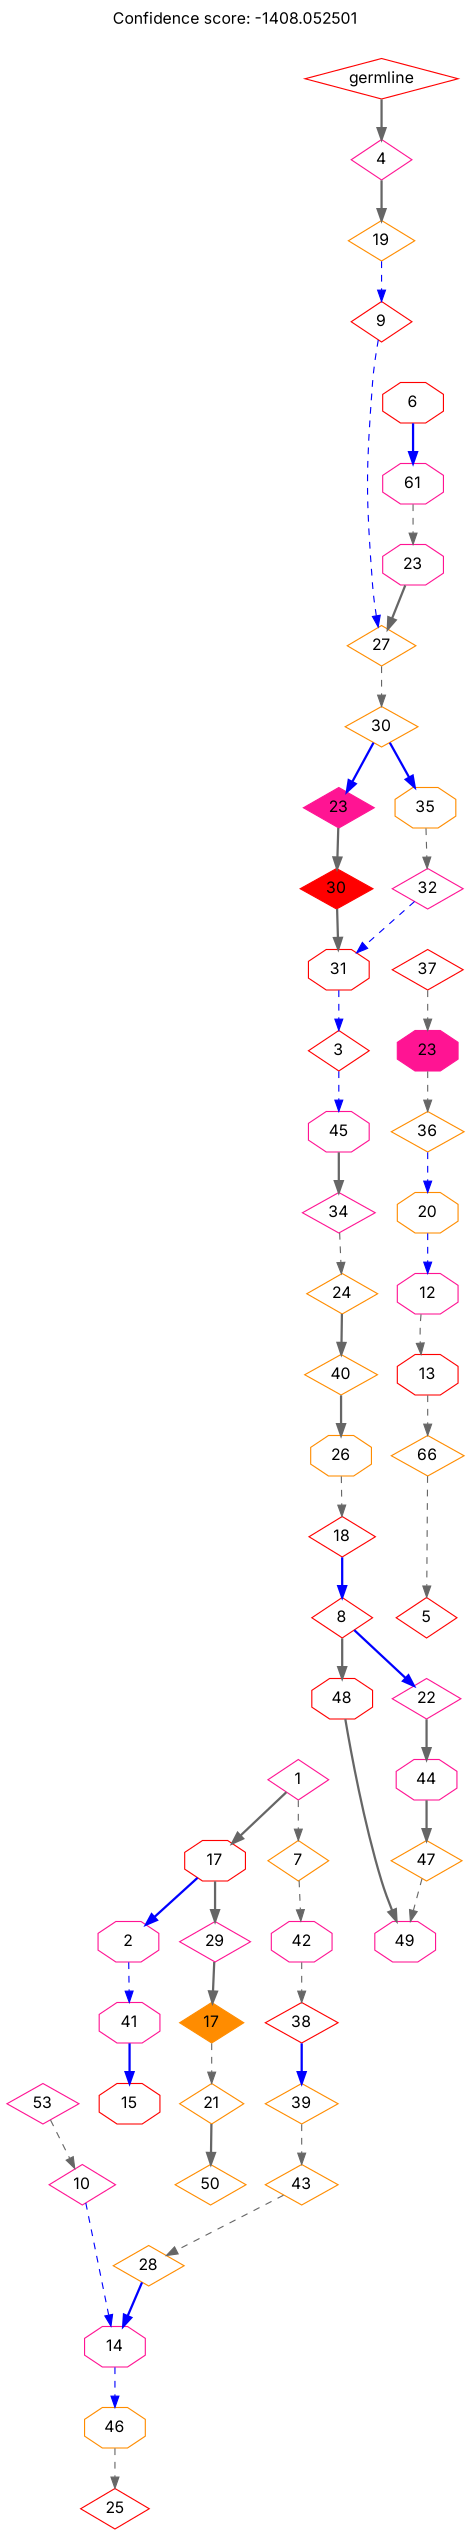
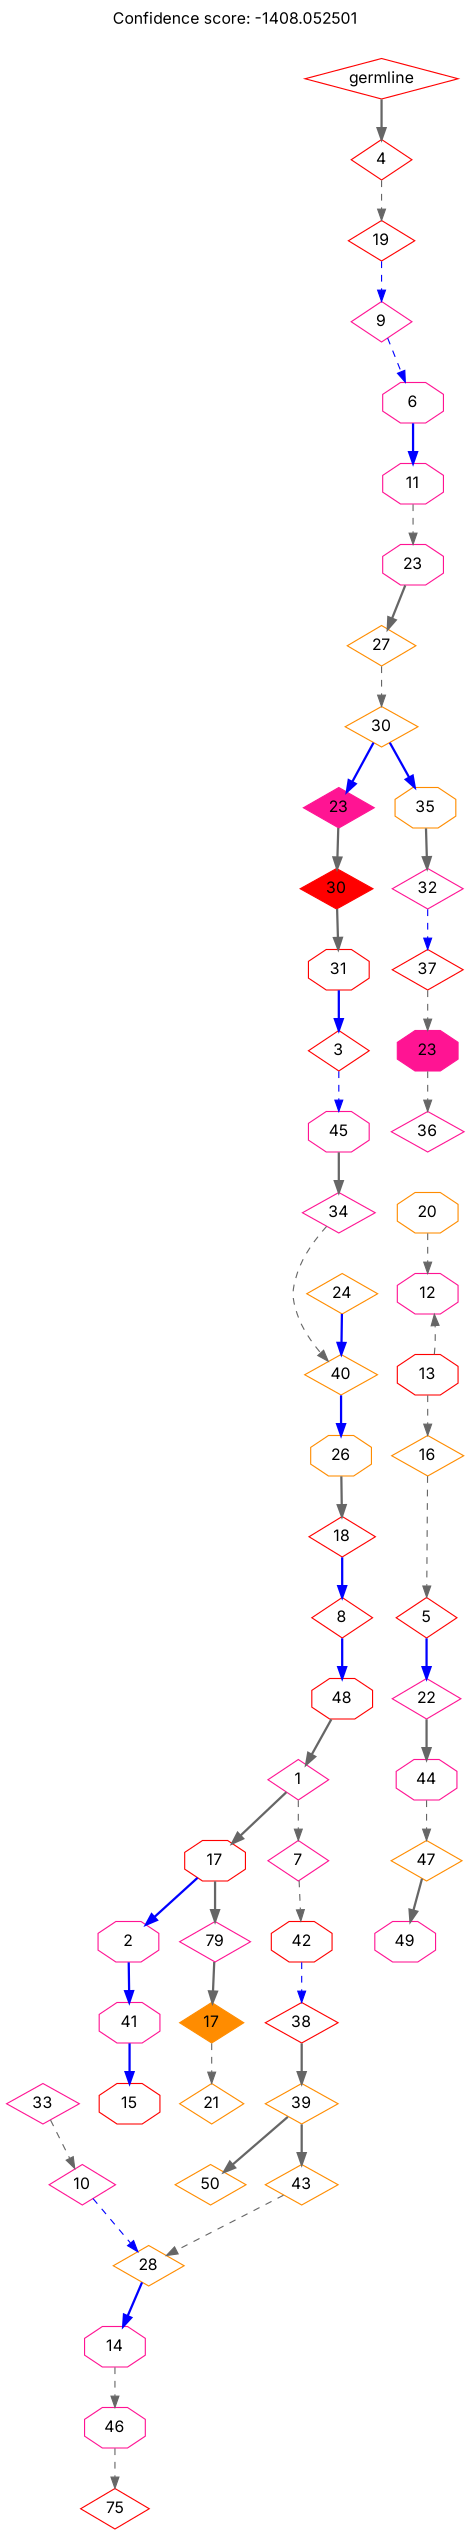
node "4": color deeppink -> red
edge "4" -> "19": style bold -> dashed
node "19": color darkorange -> red
node "9": color red -> deeppink
node "6": color red -> deeppink
edge "9" -> "27": now "9" -> "6"
node "61": label "61" -> "11"
edge "35" -> "32": style dashed -> bold
edge "32" -> "31": now "32" -> "37"
edge "31" -> "3": style dashed -> bold
node "36": color darkorange -> deeppink
edge "36" -> "20": removed
edge "34" -> "24": now "34" -> "40"
edge "20" -> "12": color blue -> gray40
edge "24" -> "40": color gray40 -> blue
edge "12" -> "13": reversed
edge "40" -> "26": color gray40 -> blue
node "66": label "66" -> "16"
edge "26" -> "18": style dashed -> bold
edge "8" -> "48": color gray40 -> blue
edge "8" -> "22": now "5" -> "22"
edge "44" -> "47": style bold -> dashed
edge "48" -> "49": now "48" -> "1"
node "7": color darkorange -> deeppink
edge "47" -> "49": style dashed -> bold
node "29": label "29" -> "79"
node "42": color deeppink -> red
edge "2" -> "41": style dashed -> bold
edge "42" -> "38": color gray40 -> blue
edge "38" -> "39": color blue -> gray40
node "53": label "53" -> "33"
edge "21" -> "50": now "39" -> "50"
edge "39" -> "43": style dashed -> bold
edge "10" -> "14": now "10" -> "28"
edge "14" -> "46": color blue -> gray40
node "46": color darkorange -> deeppink
node "25": label "25" -> "75"
